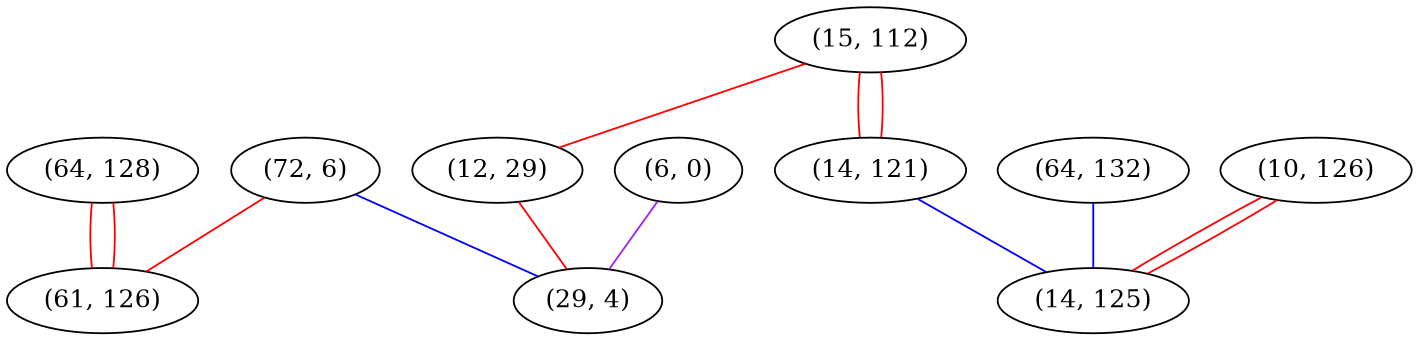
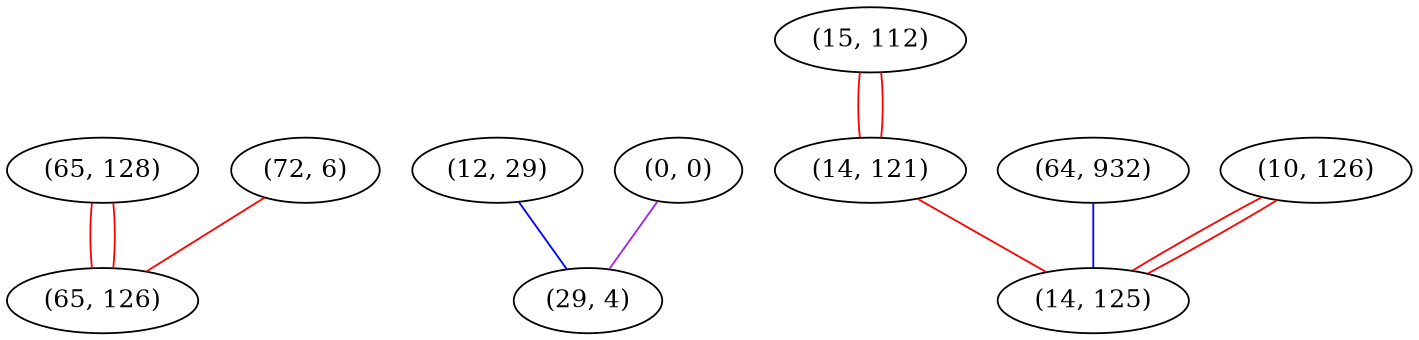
edge "(15, 112)" -- "(12, 29)": removed
node "(64, 128)": label "(64, 128)" -> "(65, 128)"
node "(6, 0)": label "(6, 0)" -> "(0, 0)"
node "(64, 132)": label "(64, 132)" -> "(64, 932)"
edge "(72, 6)" -- "(29, 4)": removed
edge "(14, 121)" -- "(14, 125)": color blue -> red
edge "(12, 29)" -- "(29, 4)": color red -> blue
node "(61, 126)": label "(61, 126)" -> "(65, 126)"
